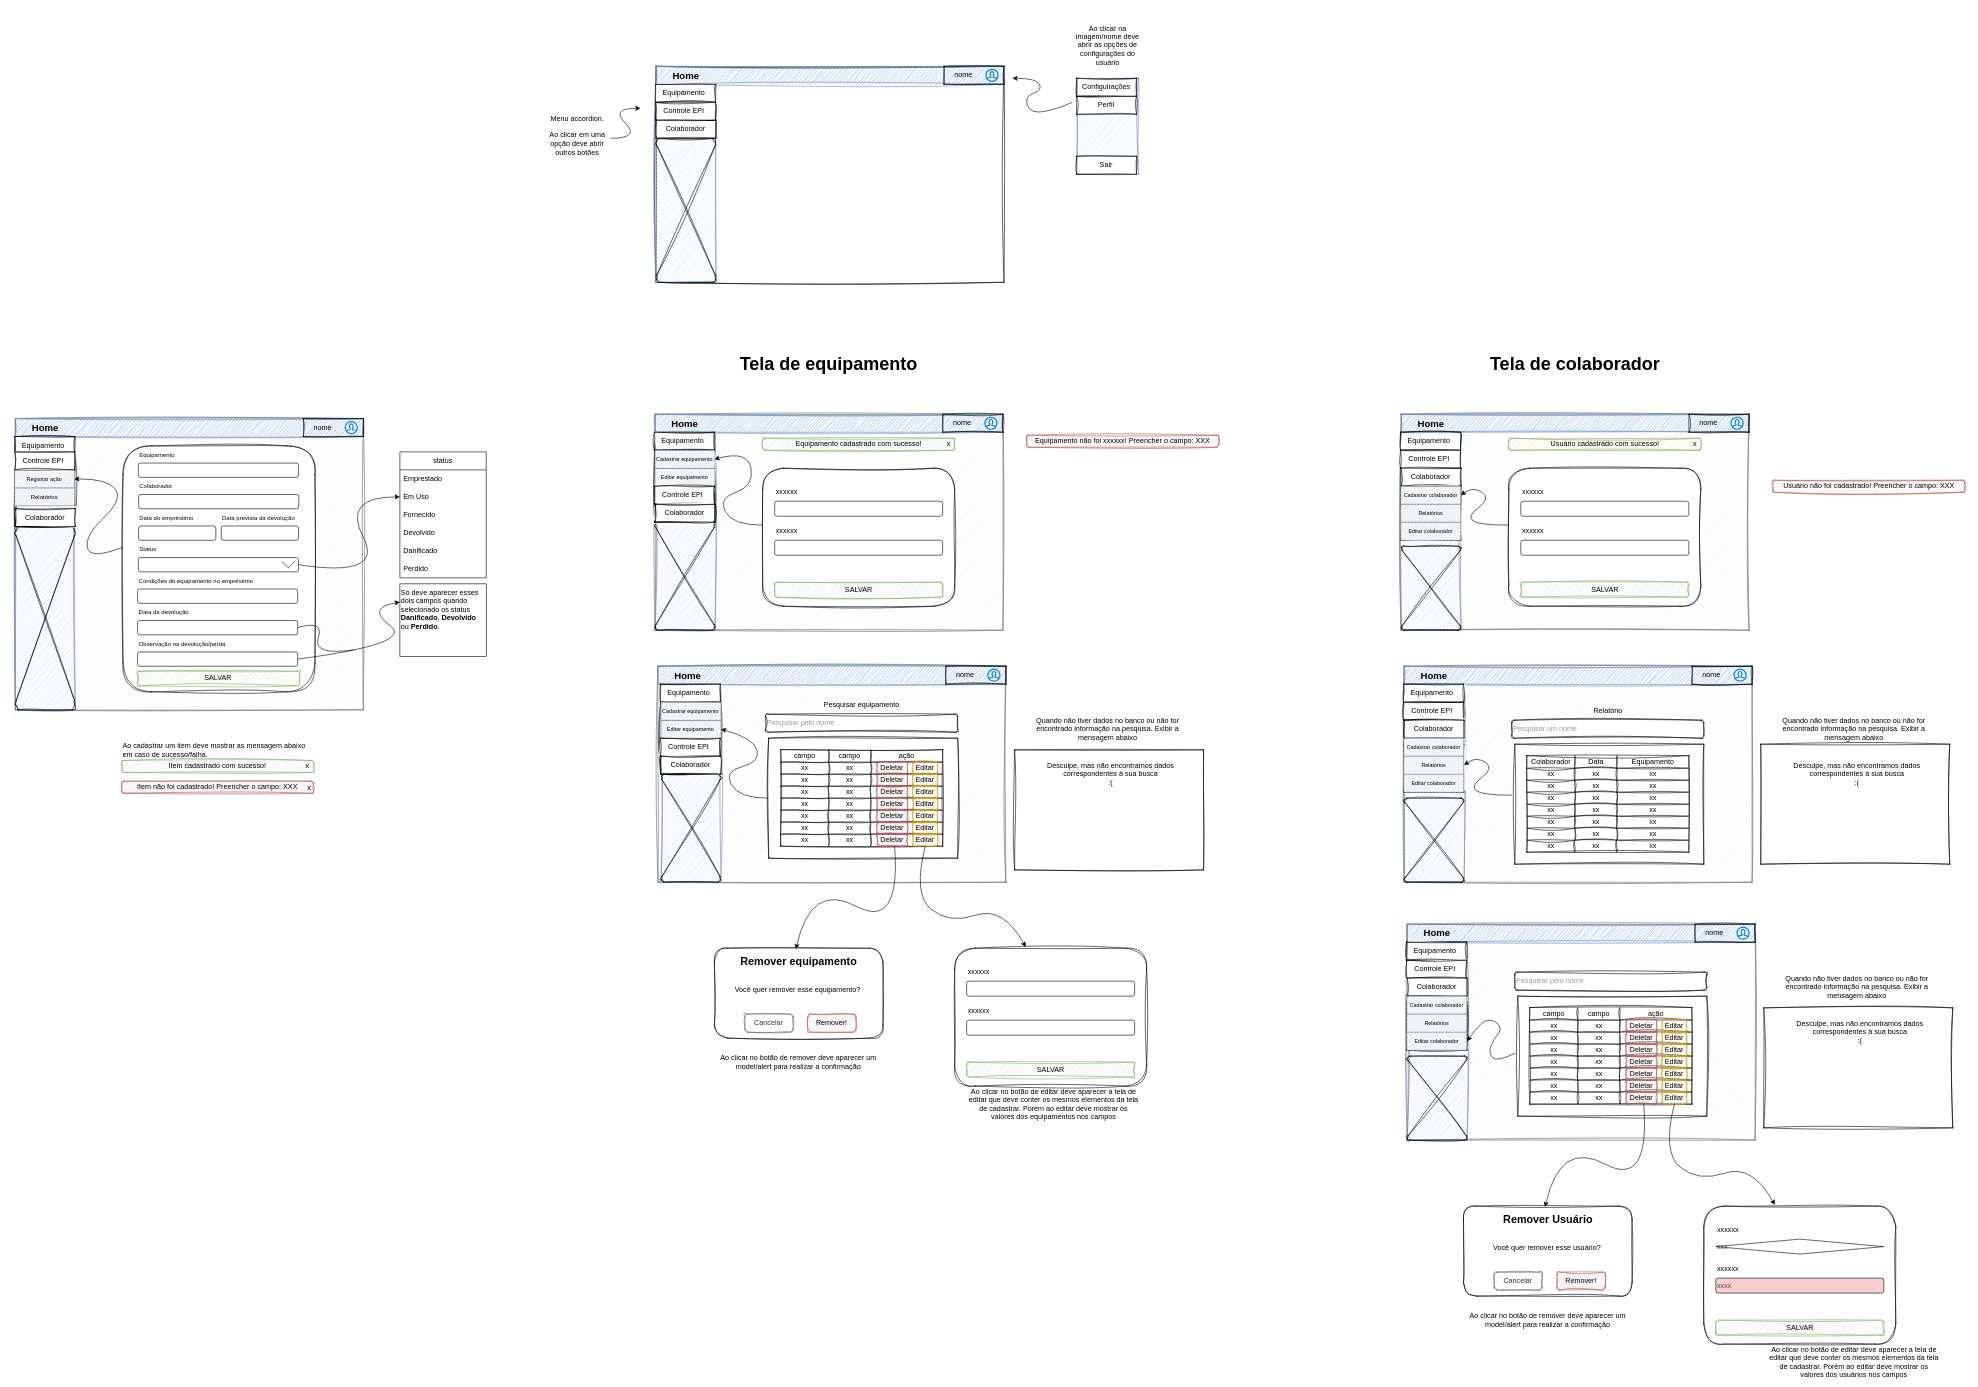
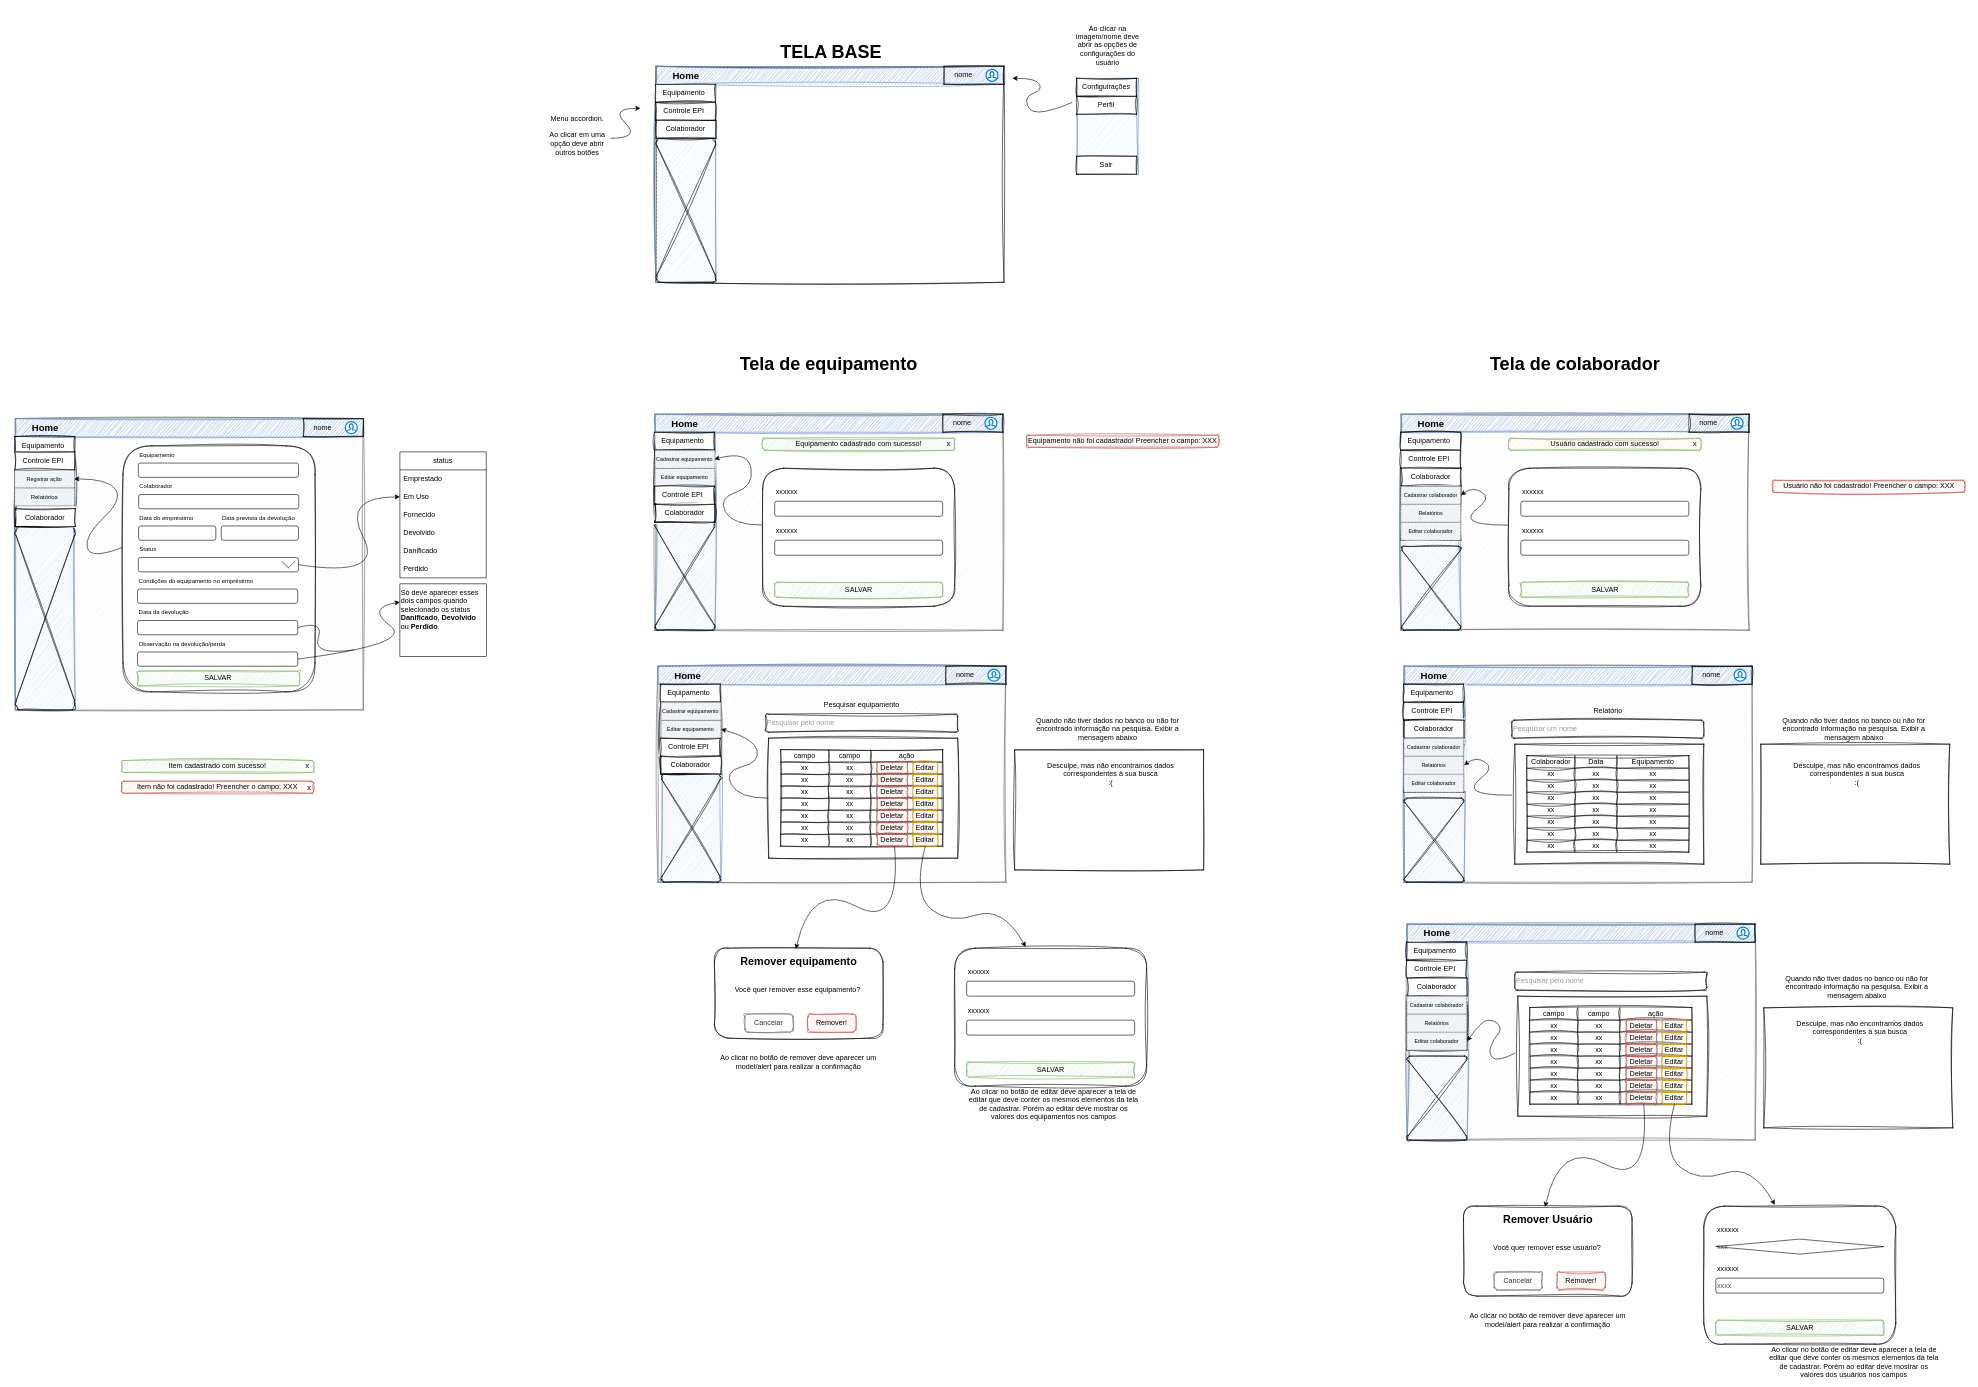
node "TELA BASE": added
node "Equipamento não foi xxxxxx! Preencher o campo: XXX": label "Equipamento não foi xxxxxx! Preencher o campo: XXX" -> "Equipamento não foi cadastrado! Preencher o campo: XXX"
node "Ao cadastrar um item deve mostrar as mensagem abaixo em caso de sucesso/falha.": removed
node "xxxx": fillcolor #f8cecc -> #ffffff
